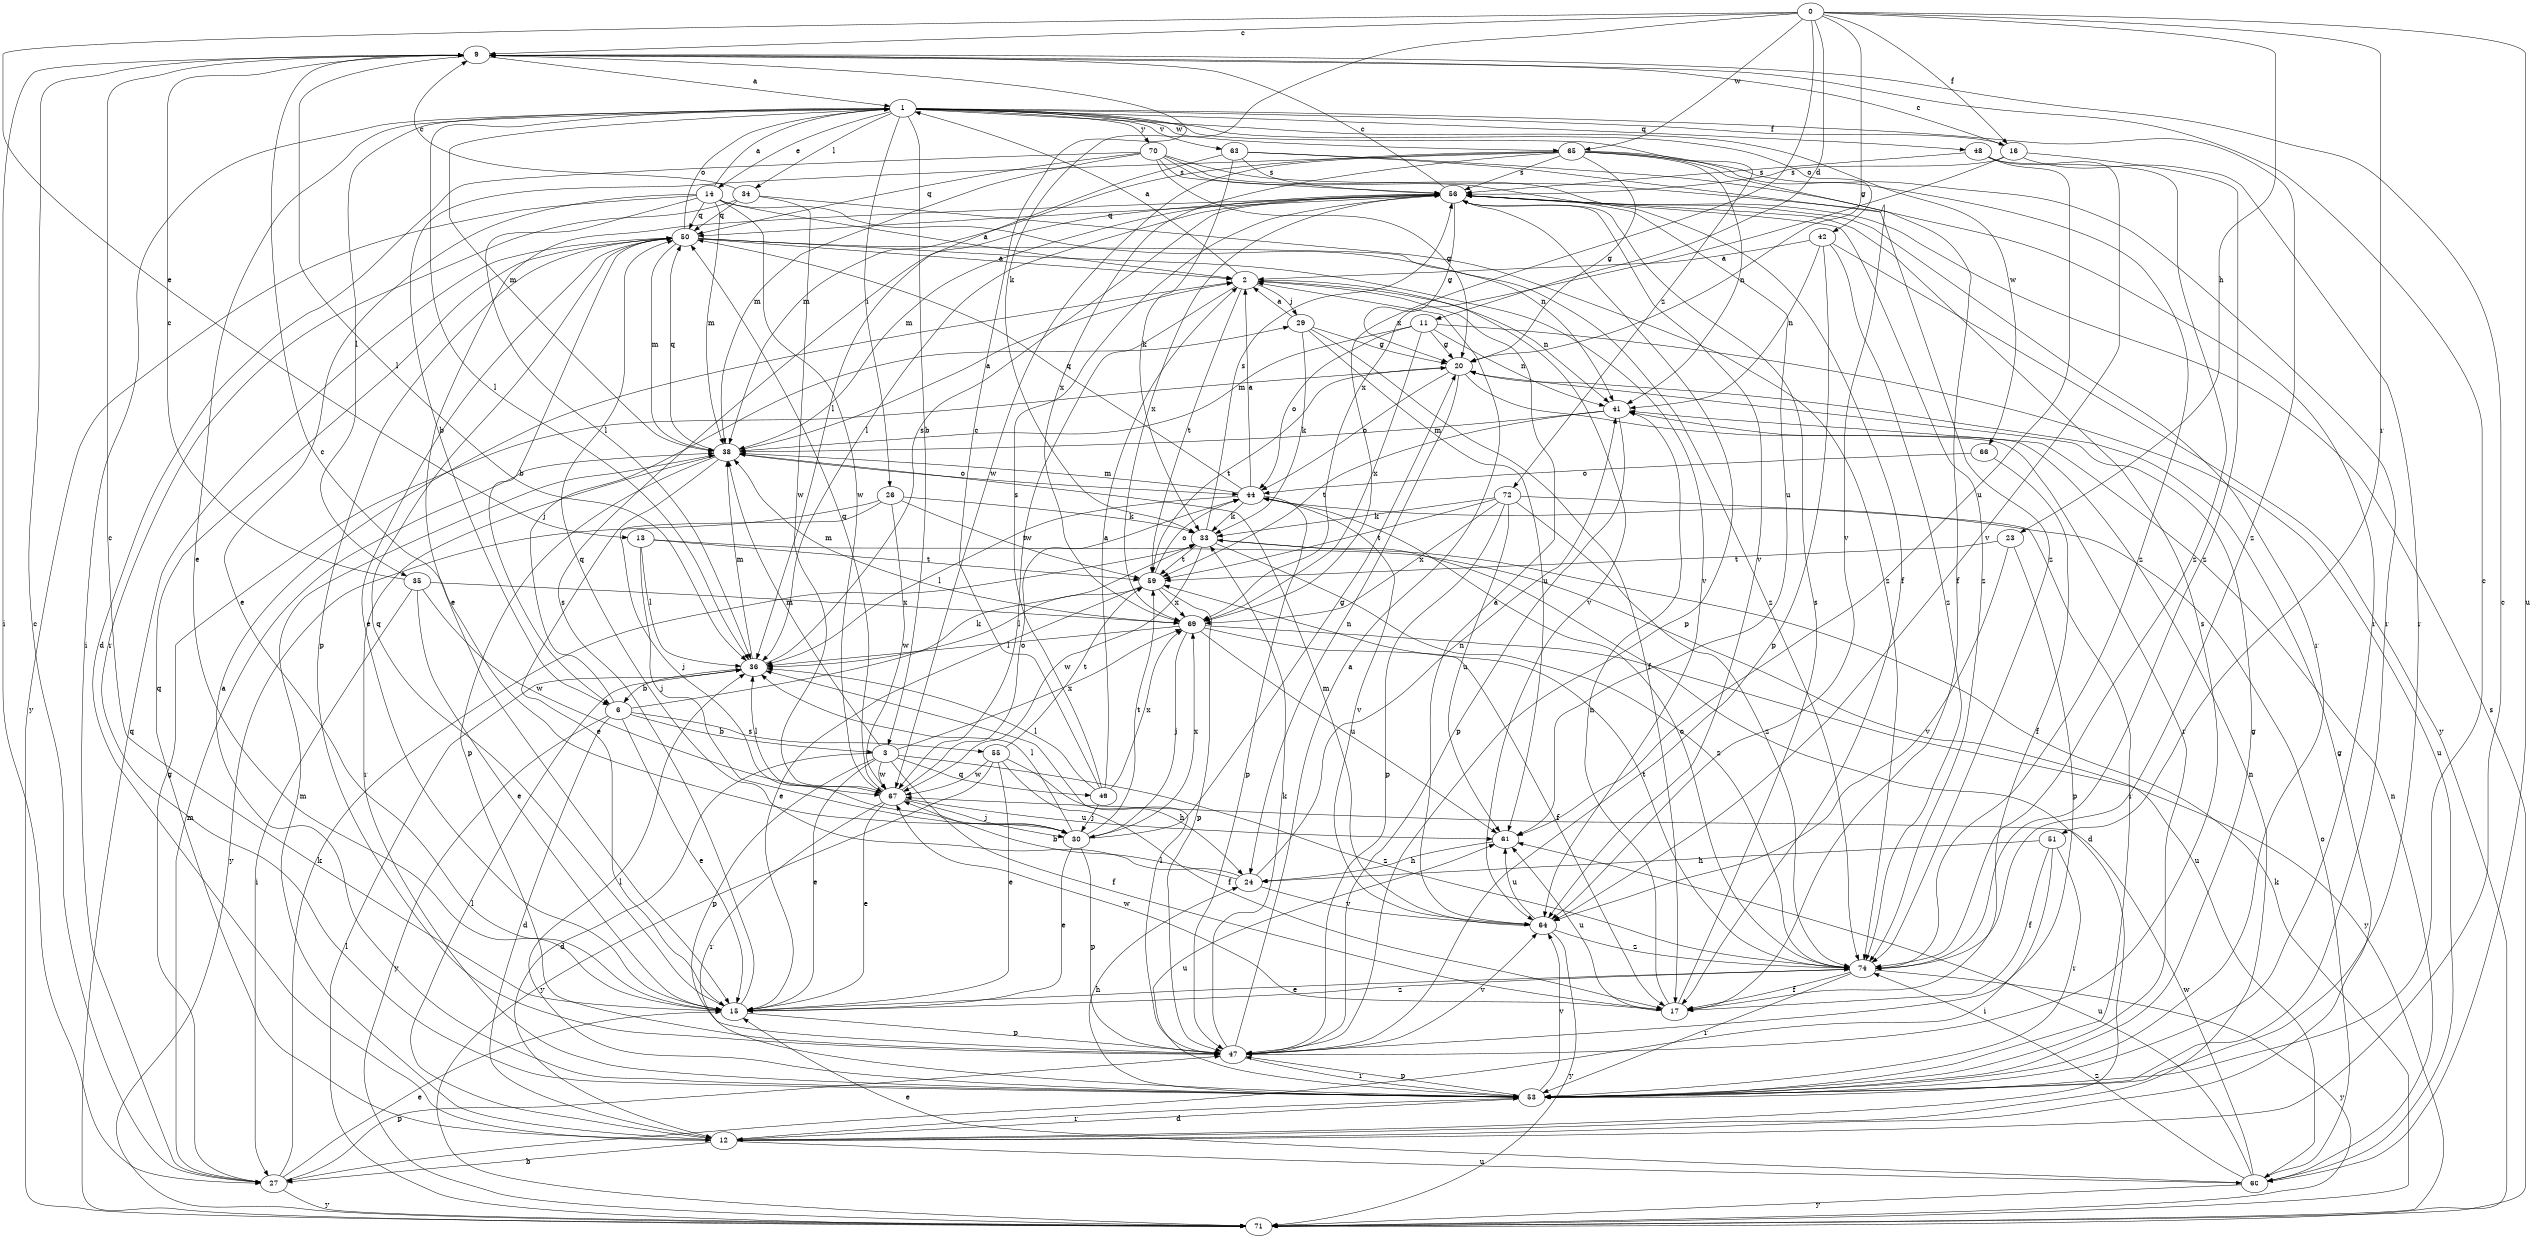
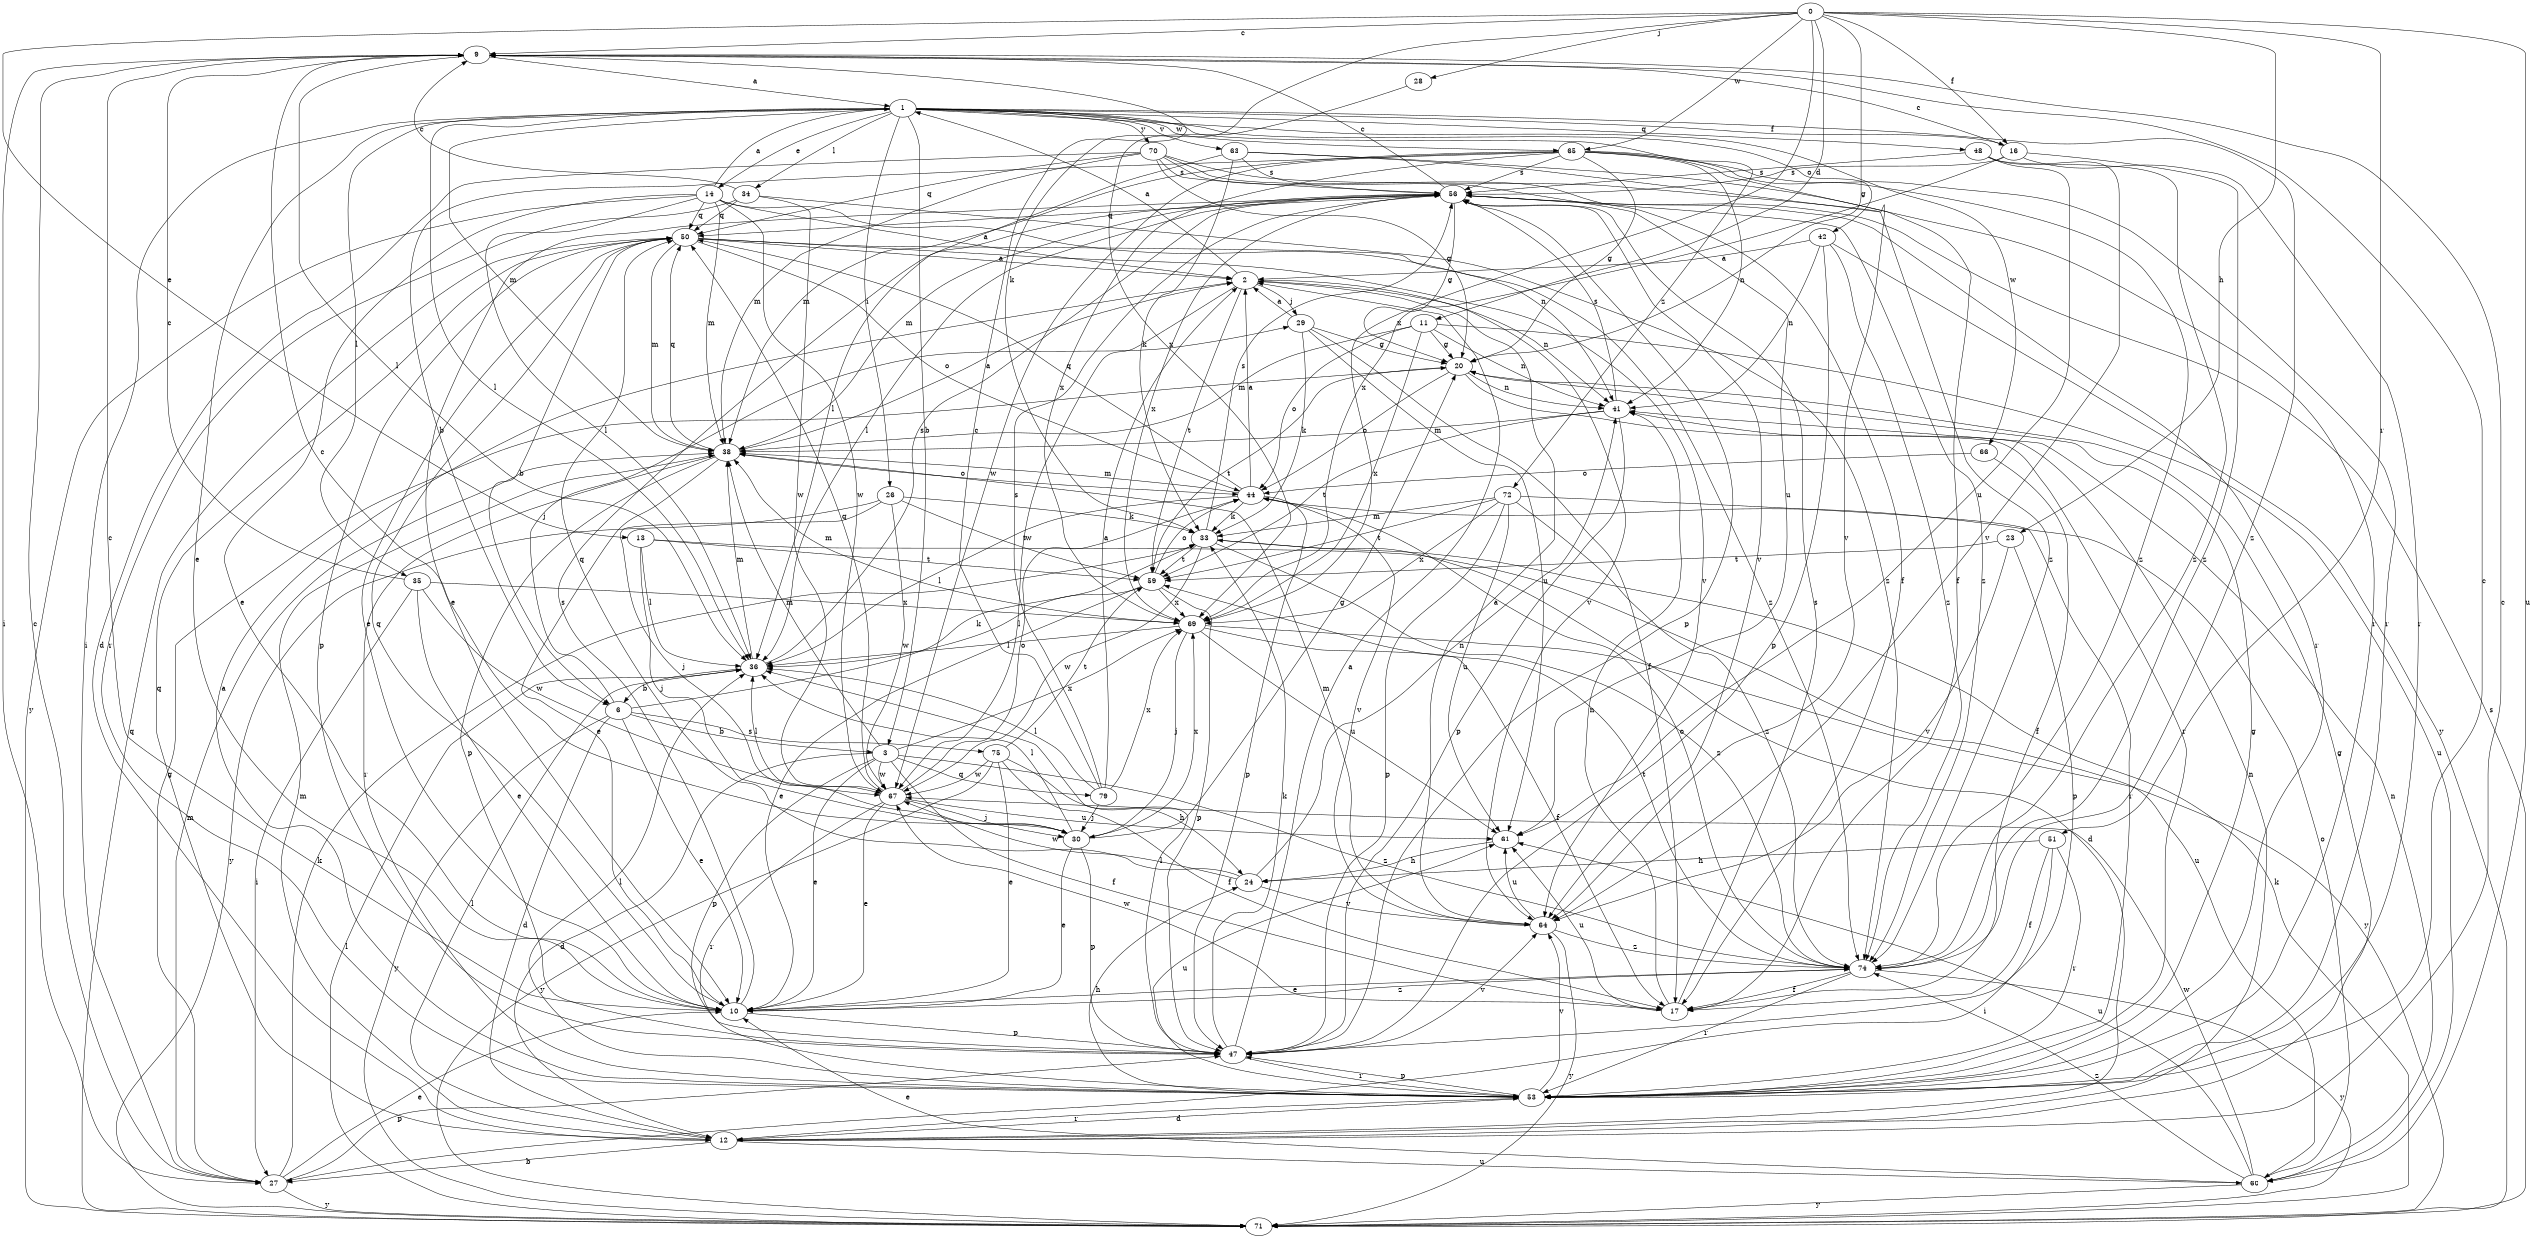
node "28": added
edge "50" -> "1": now "50" -> "44"
edge "72" -> "33": label "k" -> "m"
edge "20" -> "24": now "20" -> "41"
edge "30" -> "59": removed, label "t"
node "55": label "55" -> "75"
edge "47" -> "56": now "41" -> "56"
node "49": label "49" -> "79"
edge "24" -> "67": label "b" -> "w"
node "15": label "15" -> "10"
